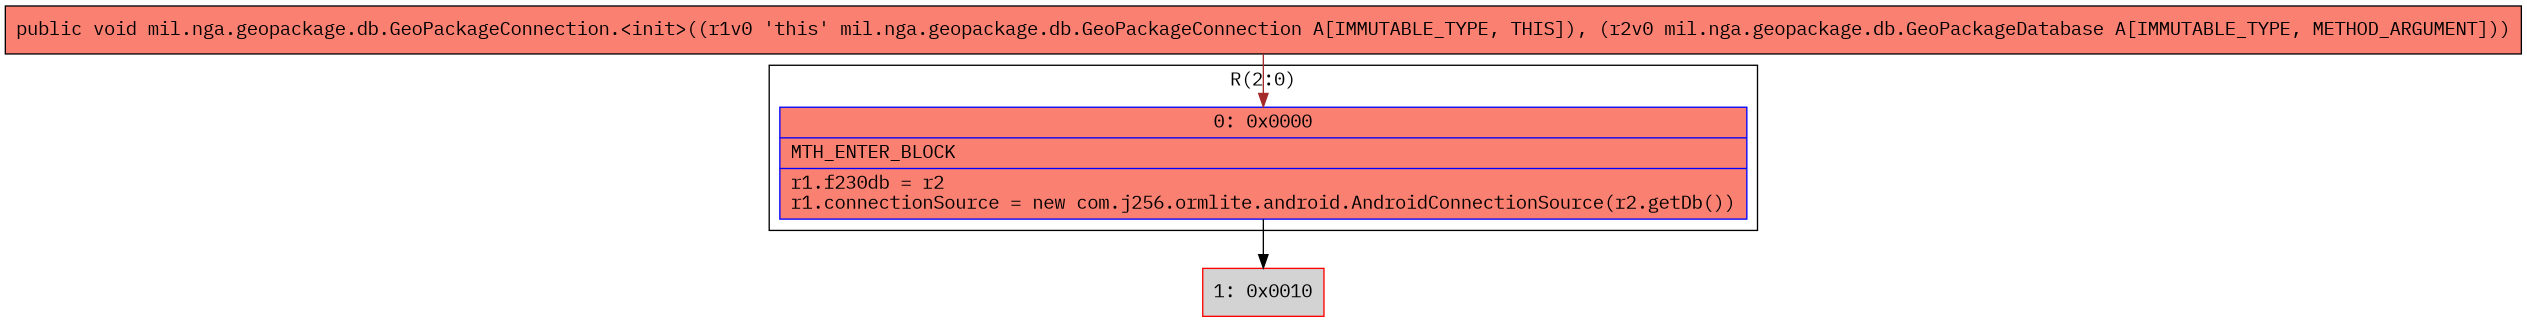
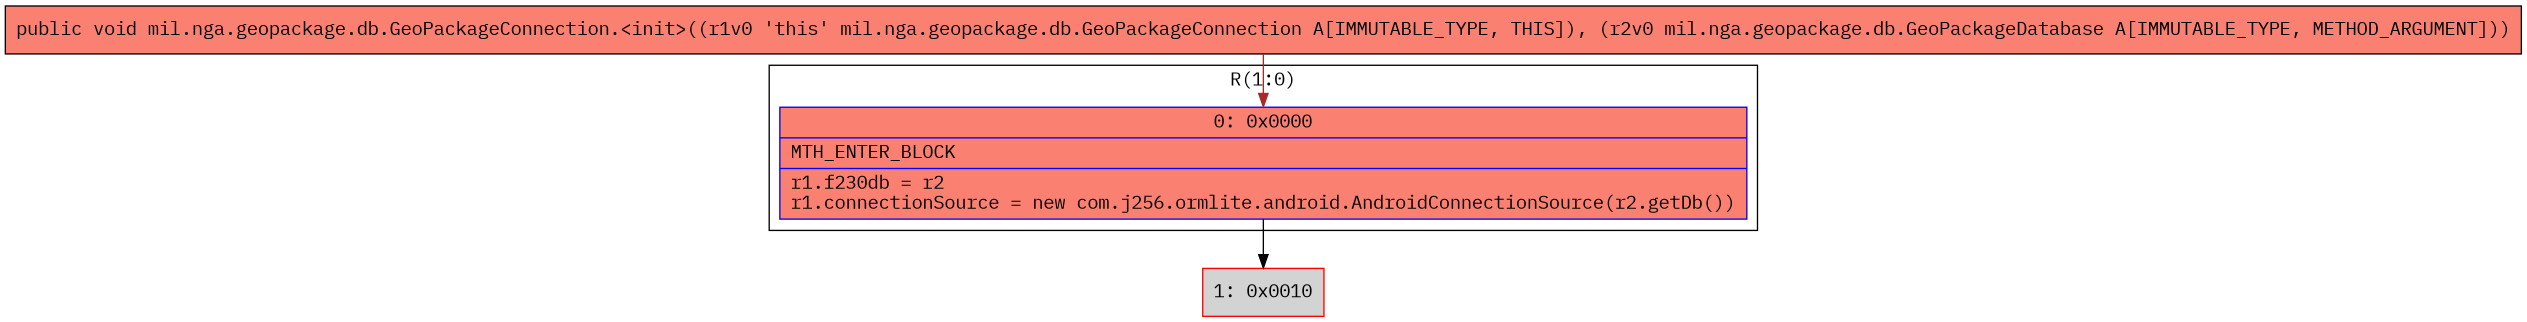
cluster "R(2:0)": label "R(2:0)" -> "R(1:0)"
